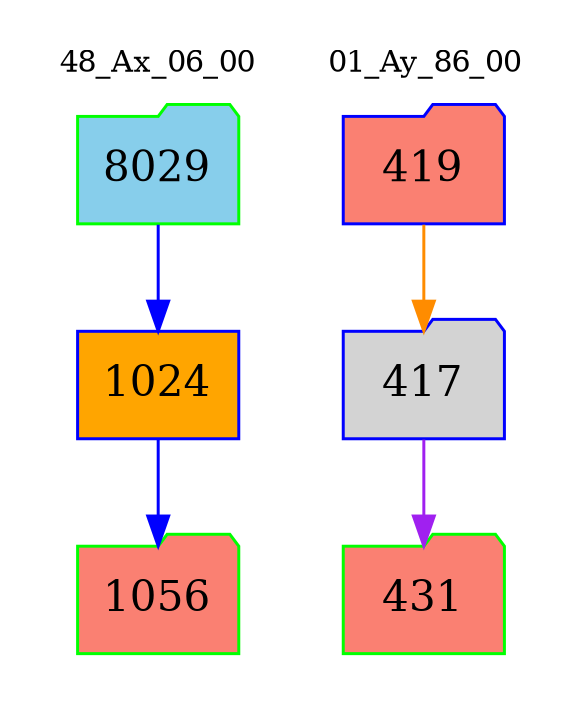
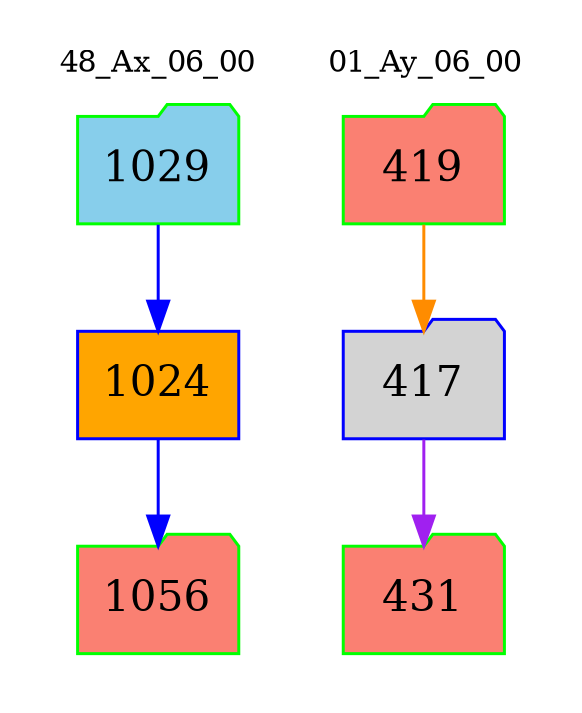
cluster "01_Ay_86_00": label "01_Ay_86_00" -> "01_Ay_06_00"
node "8029": label "8029" -> "1029"
node "419": color blue -> green
